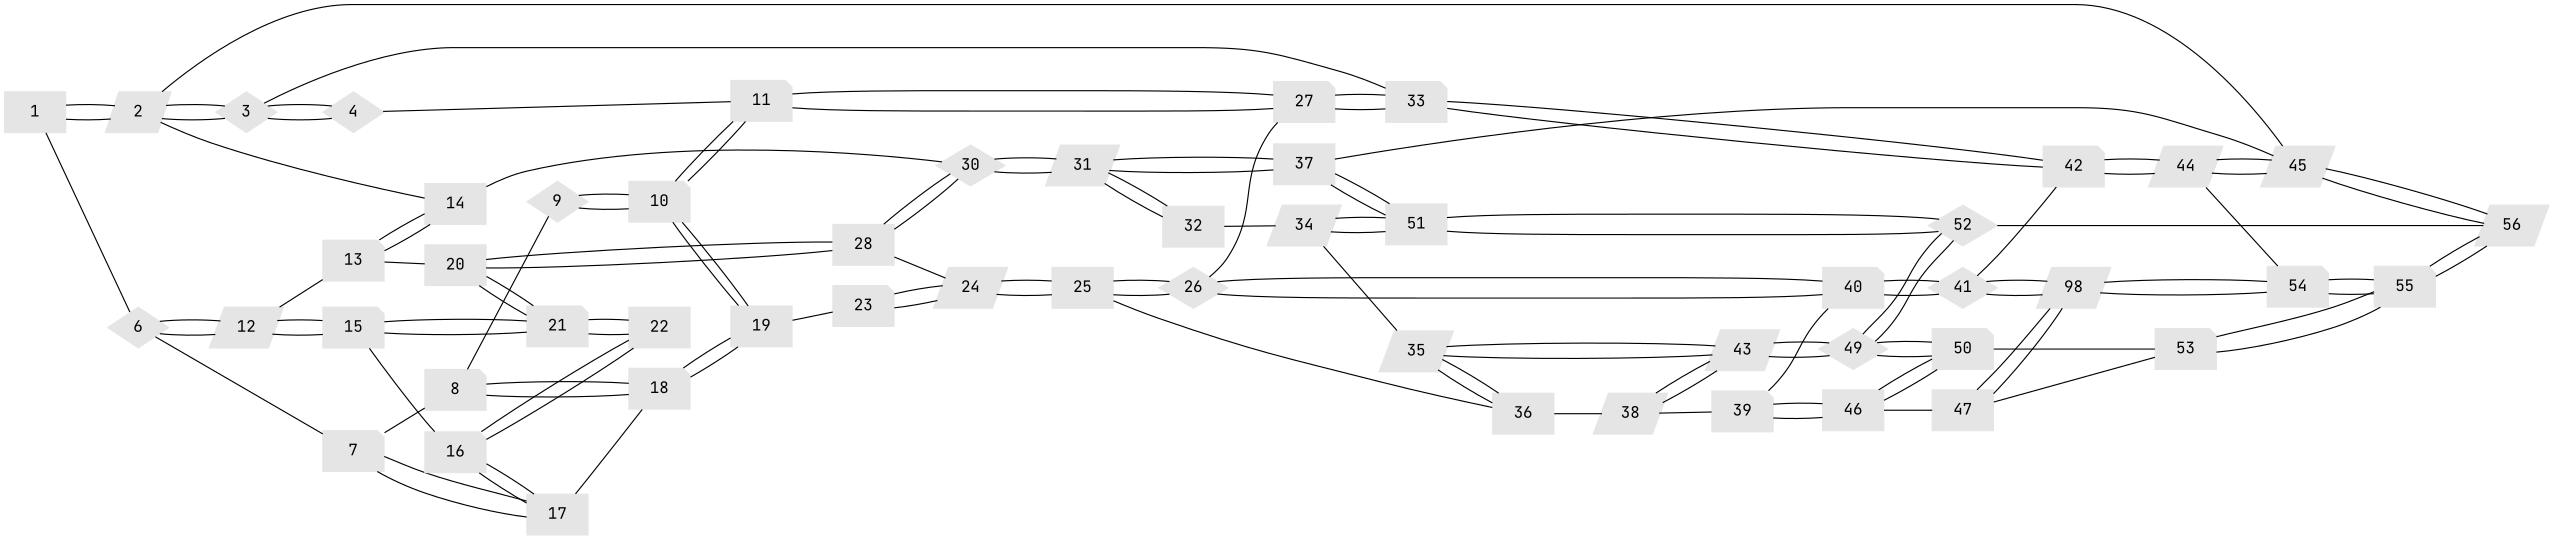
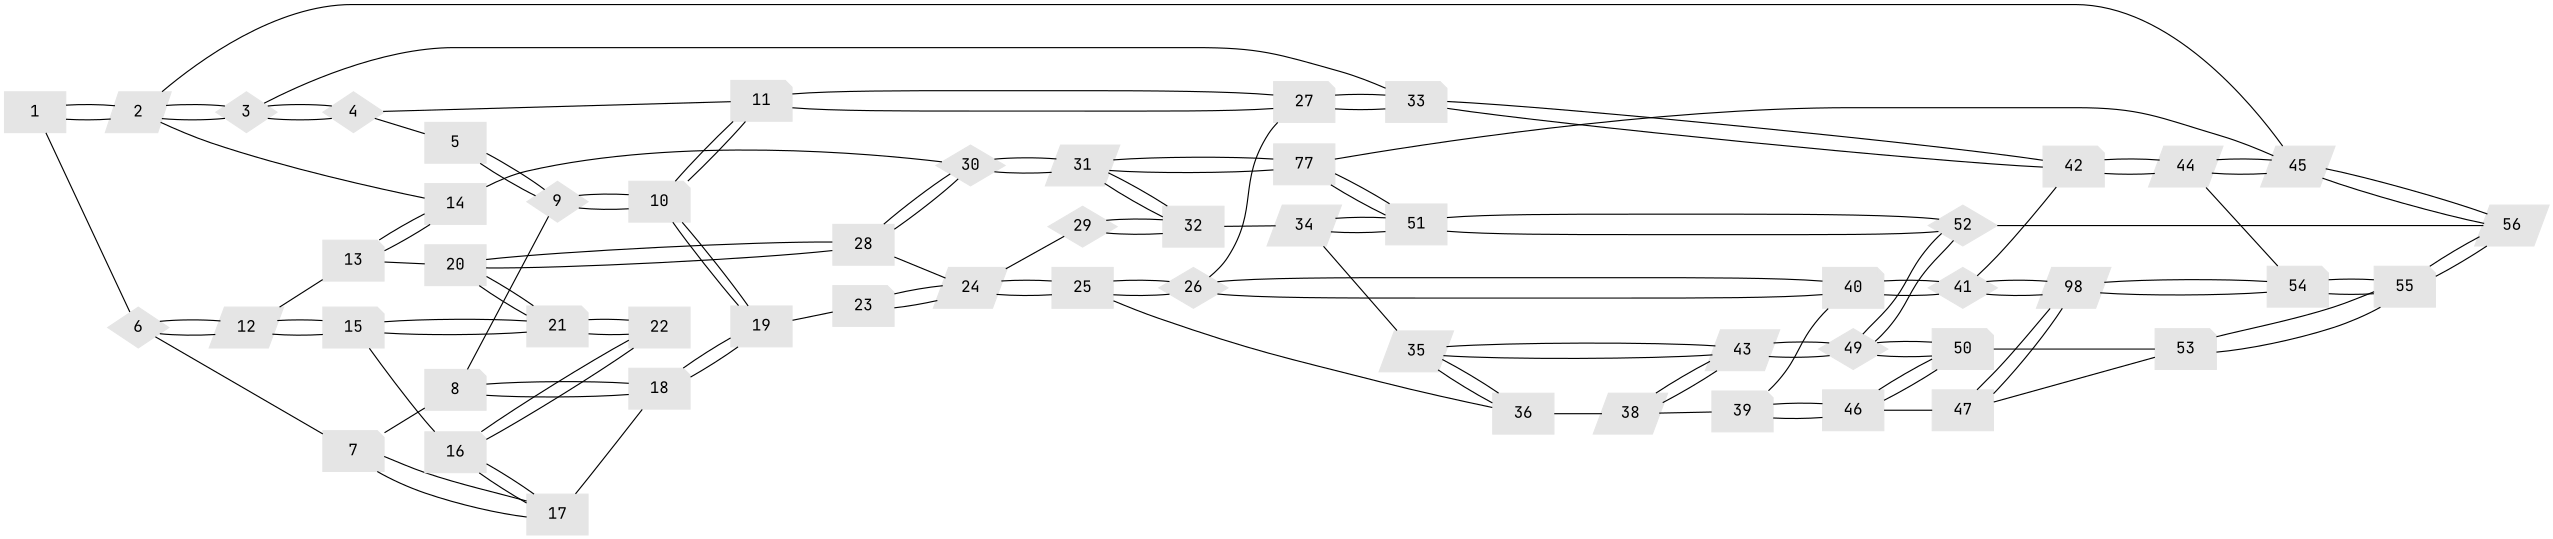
node "5": added
node "37": label "37" -> "77"
node "29": added
